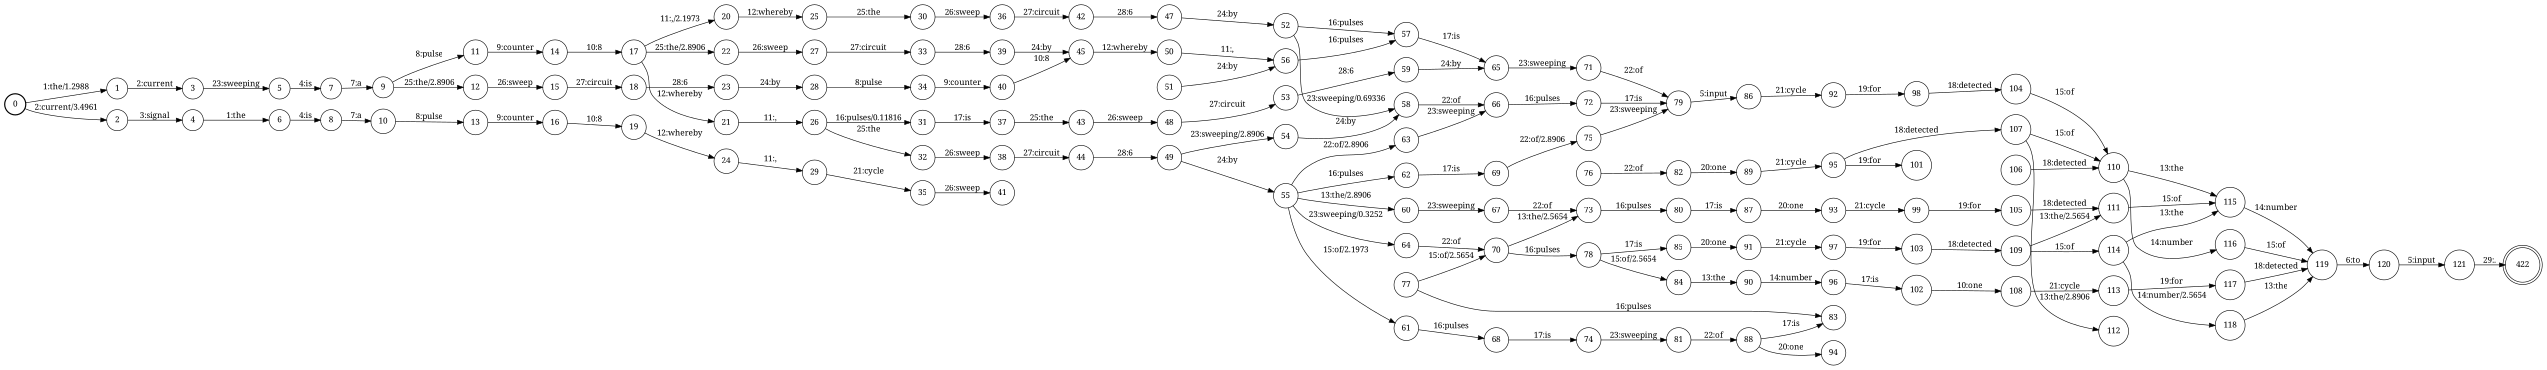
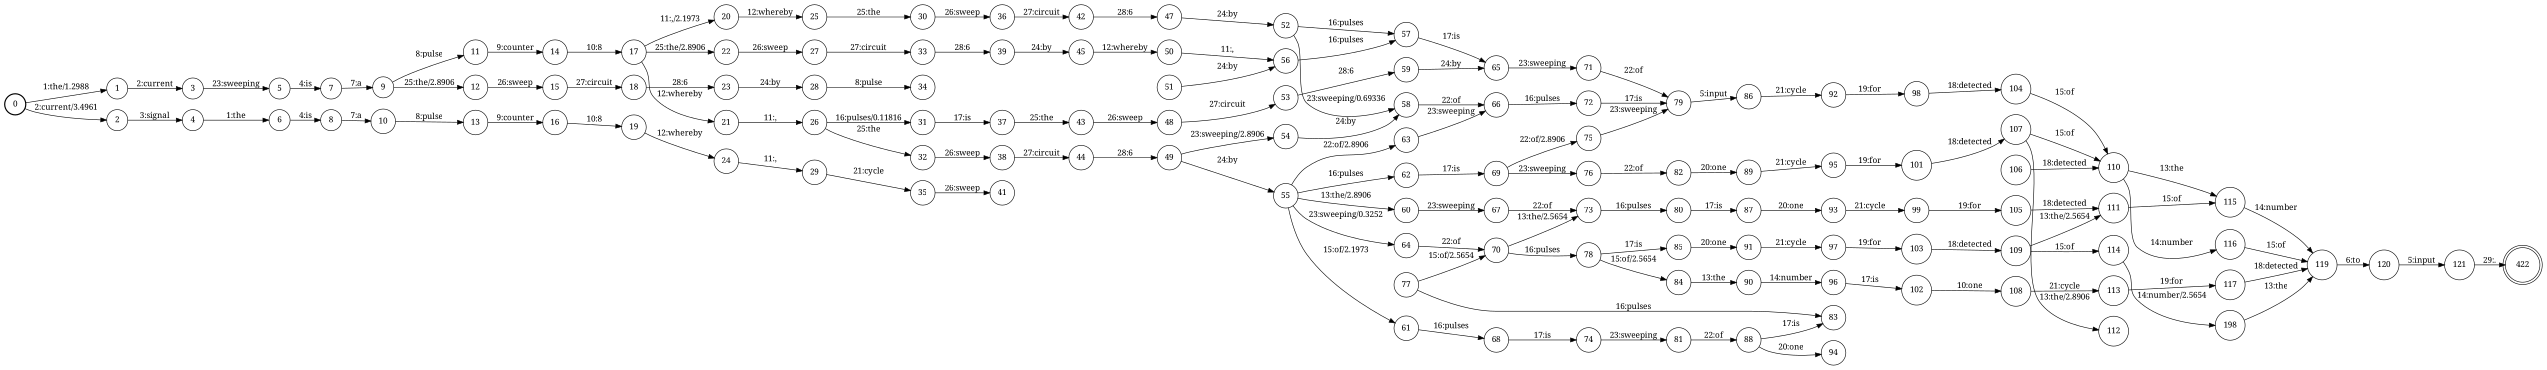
node "40": removed
edge "95" -> "107": now "101" -> "107"
edge "69" -> "76": added, label "23:sweeping"
edge "114" -> "115": removed, label "13:the"
node "118": label "118" -> "198"
